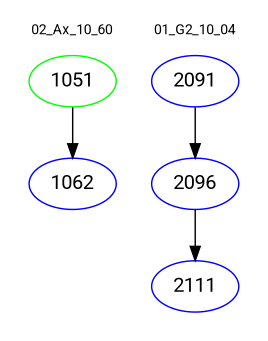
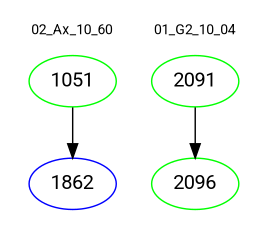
node "2091": color blue -> green
node "1062": label "1062" -> "1862"
node "2096": color blue -> green
node "2111": removed
